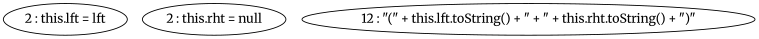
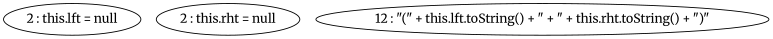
node "2 : this.lft = lft": label "2 : this.lft = lft" -> "2 : this.lft = null"
